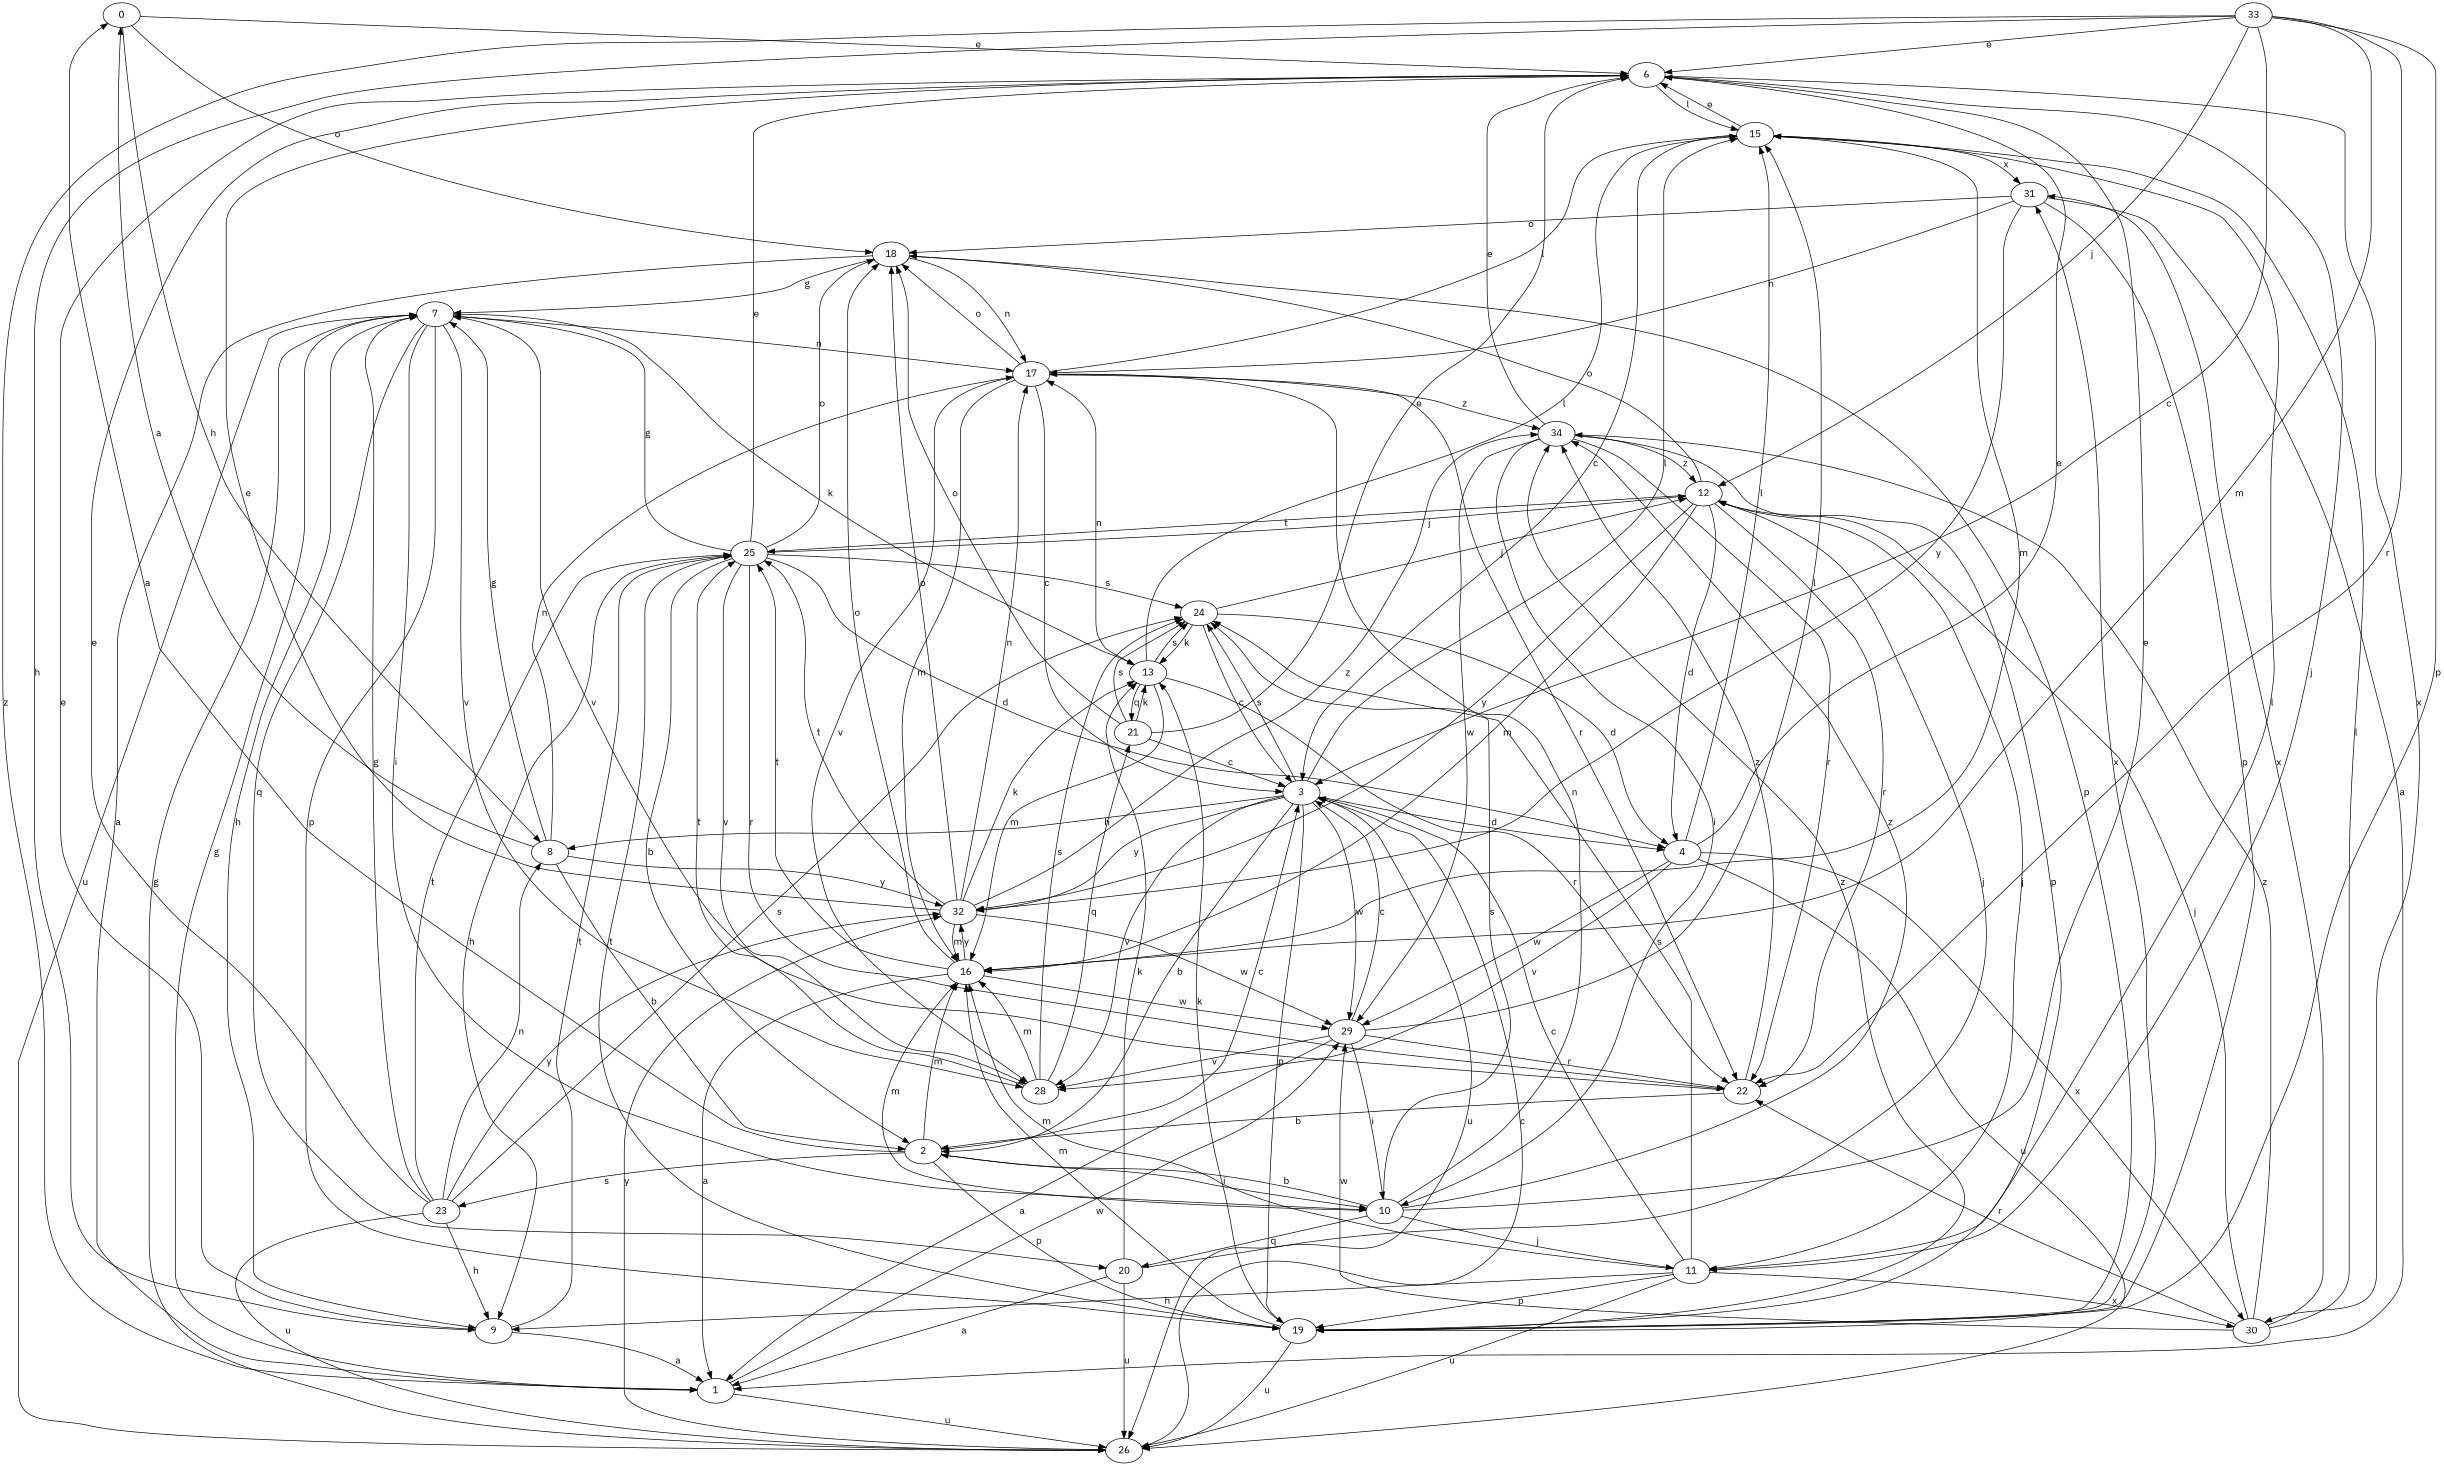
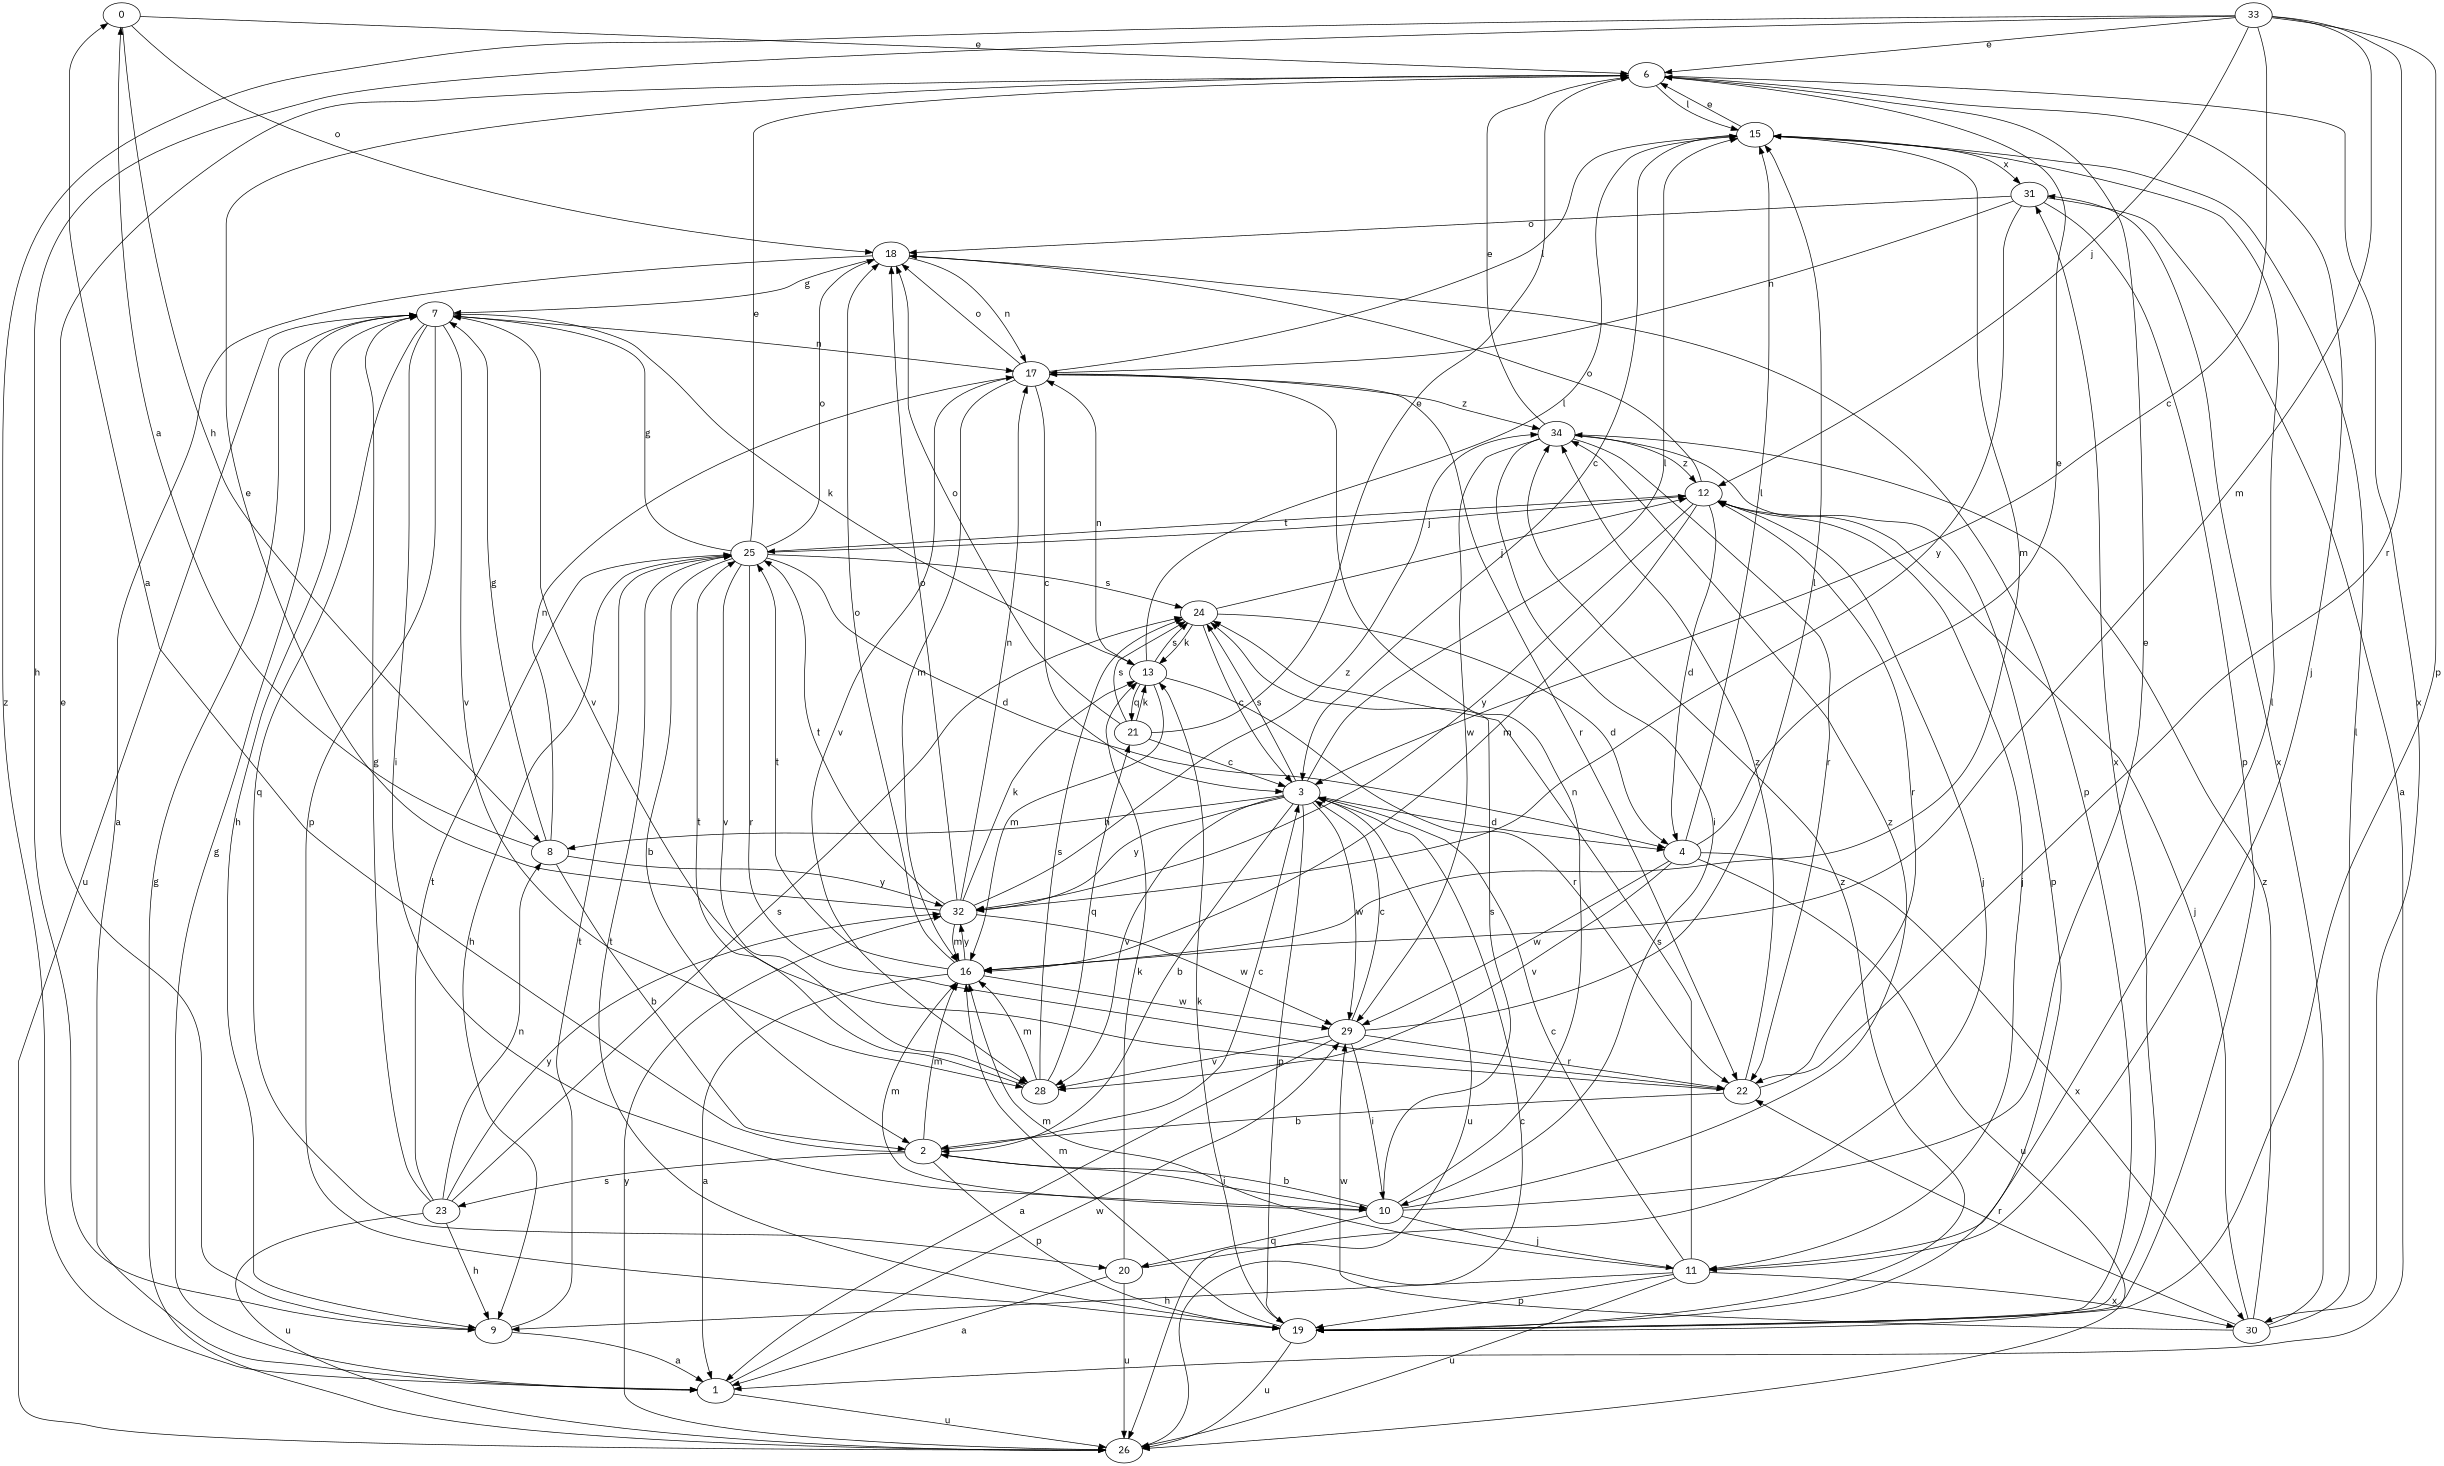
edge "23" -> "6": removed, label "e"
edge "12" -> "22": reversed
